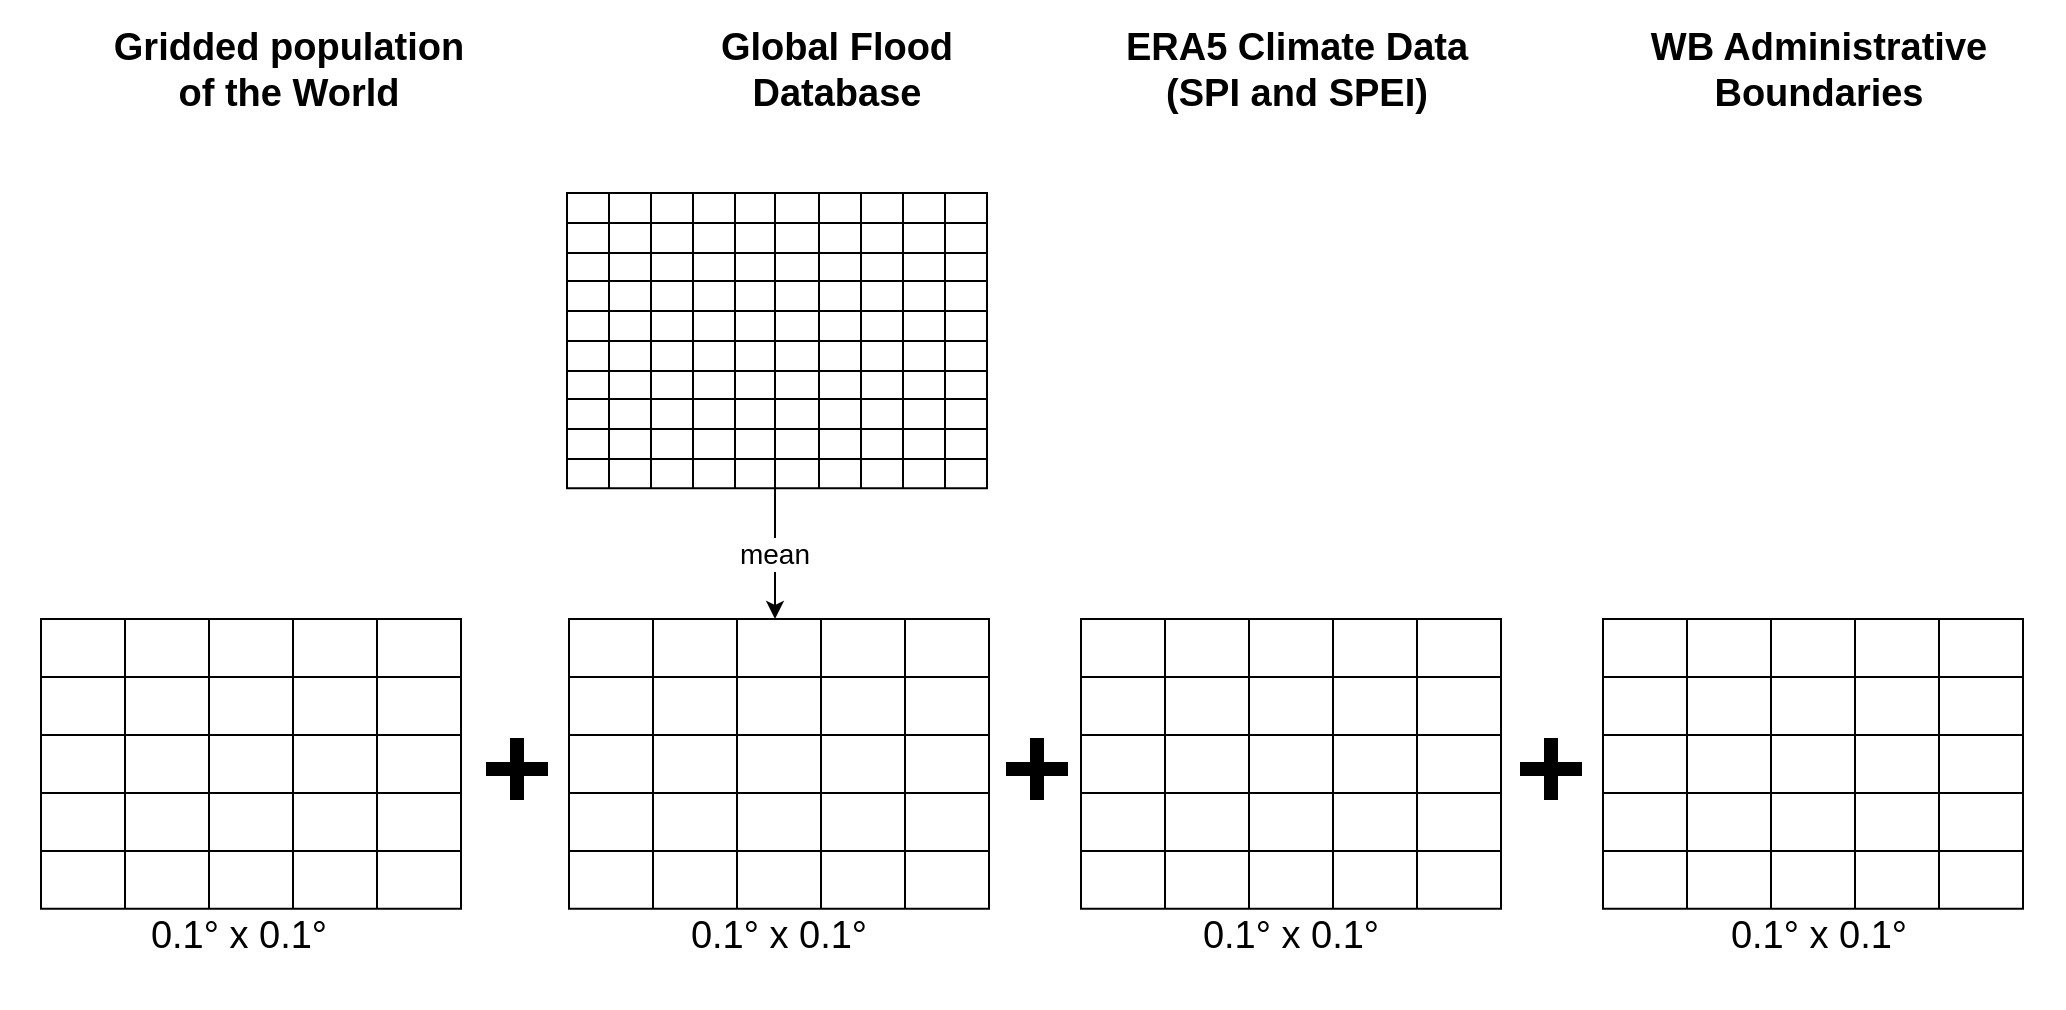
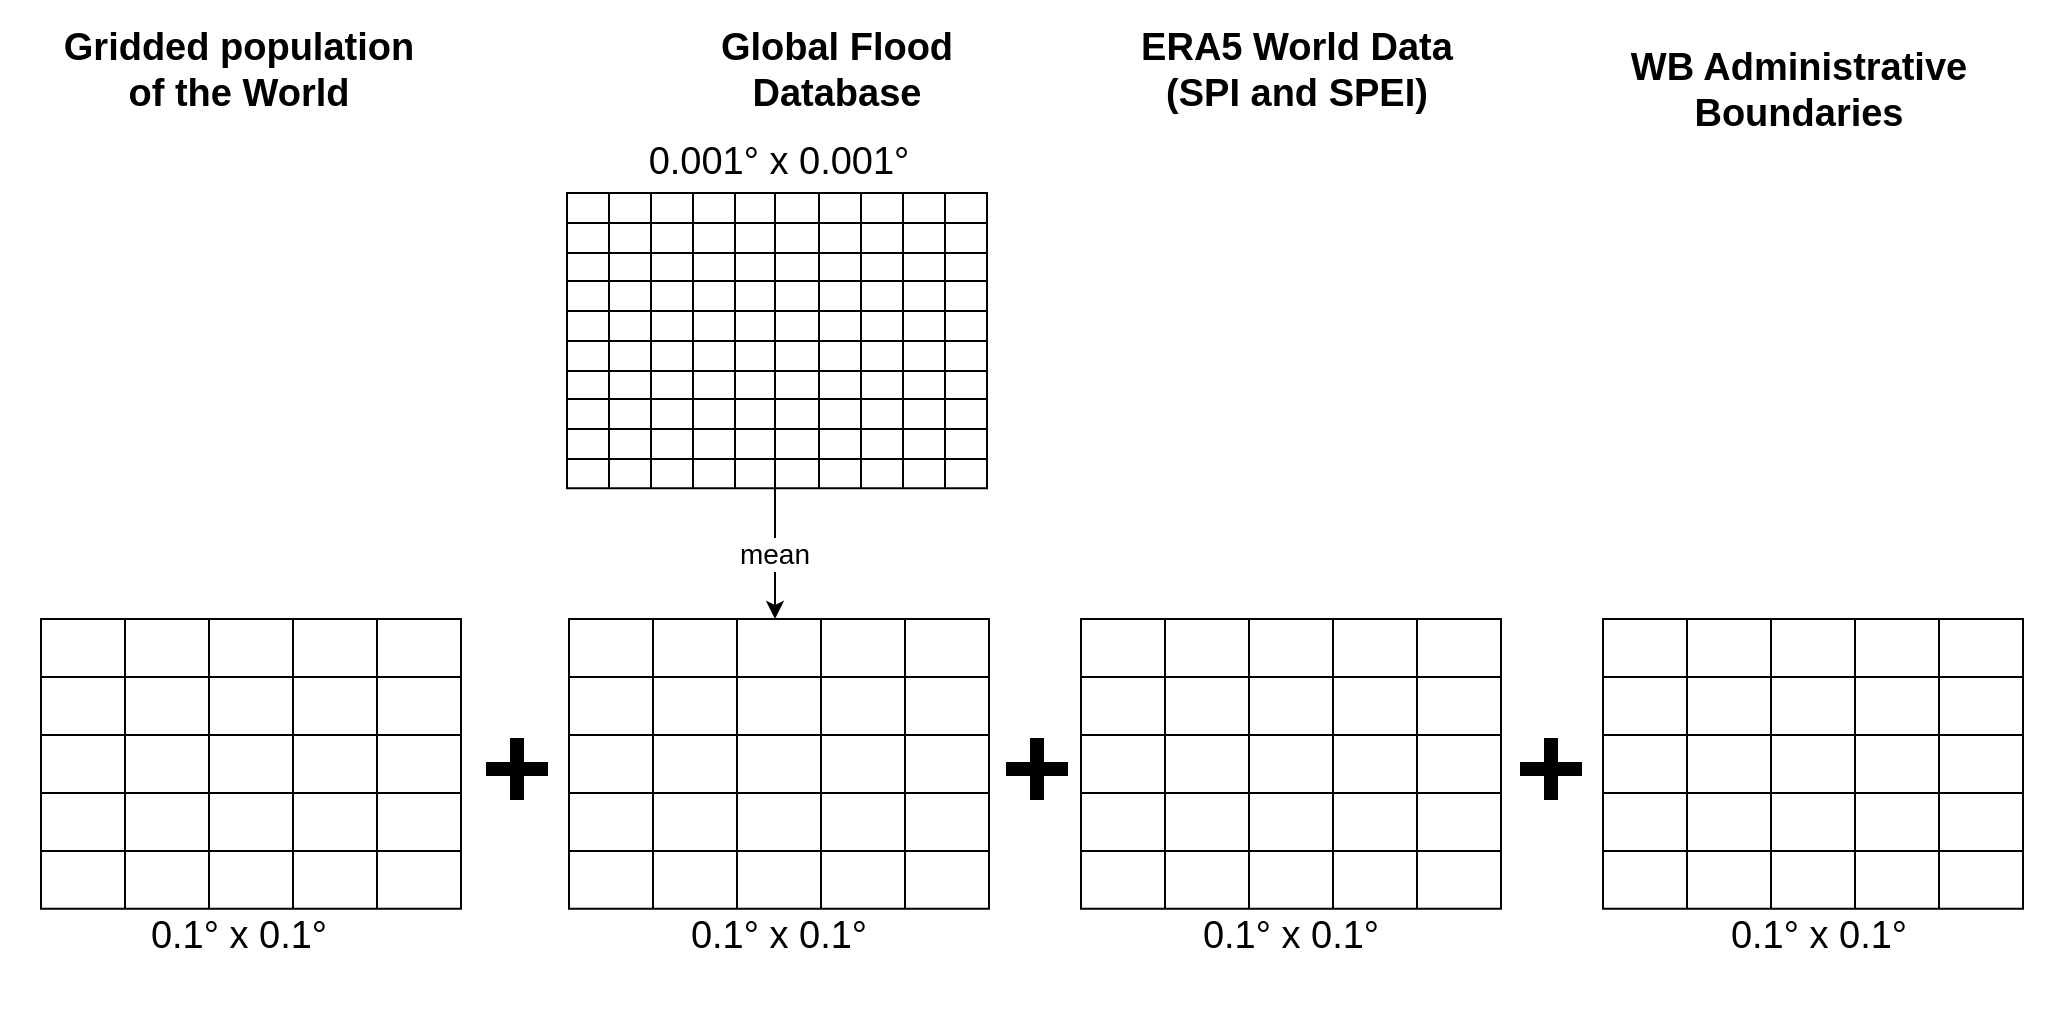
node "Gridded population of the World": moved (290, 71) -> (240, 71)
node "ERA5 Climate Data (SPI and SPEI)": label "ERA5 Climate Data (SPI and SPEI)" -> "ERA5 World Data (SPI and SPEI)"
node "WB Administrative Boundaries": moved (1820, 71) -> (1800, 91)
node "0.001° x 0.001°": added
